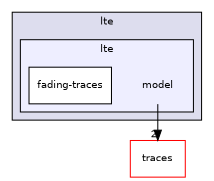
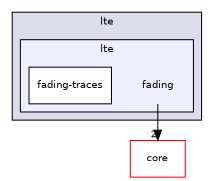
node "model": label "model" -> "fading"
node "traces": label "traces" -> "core"
